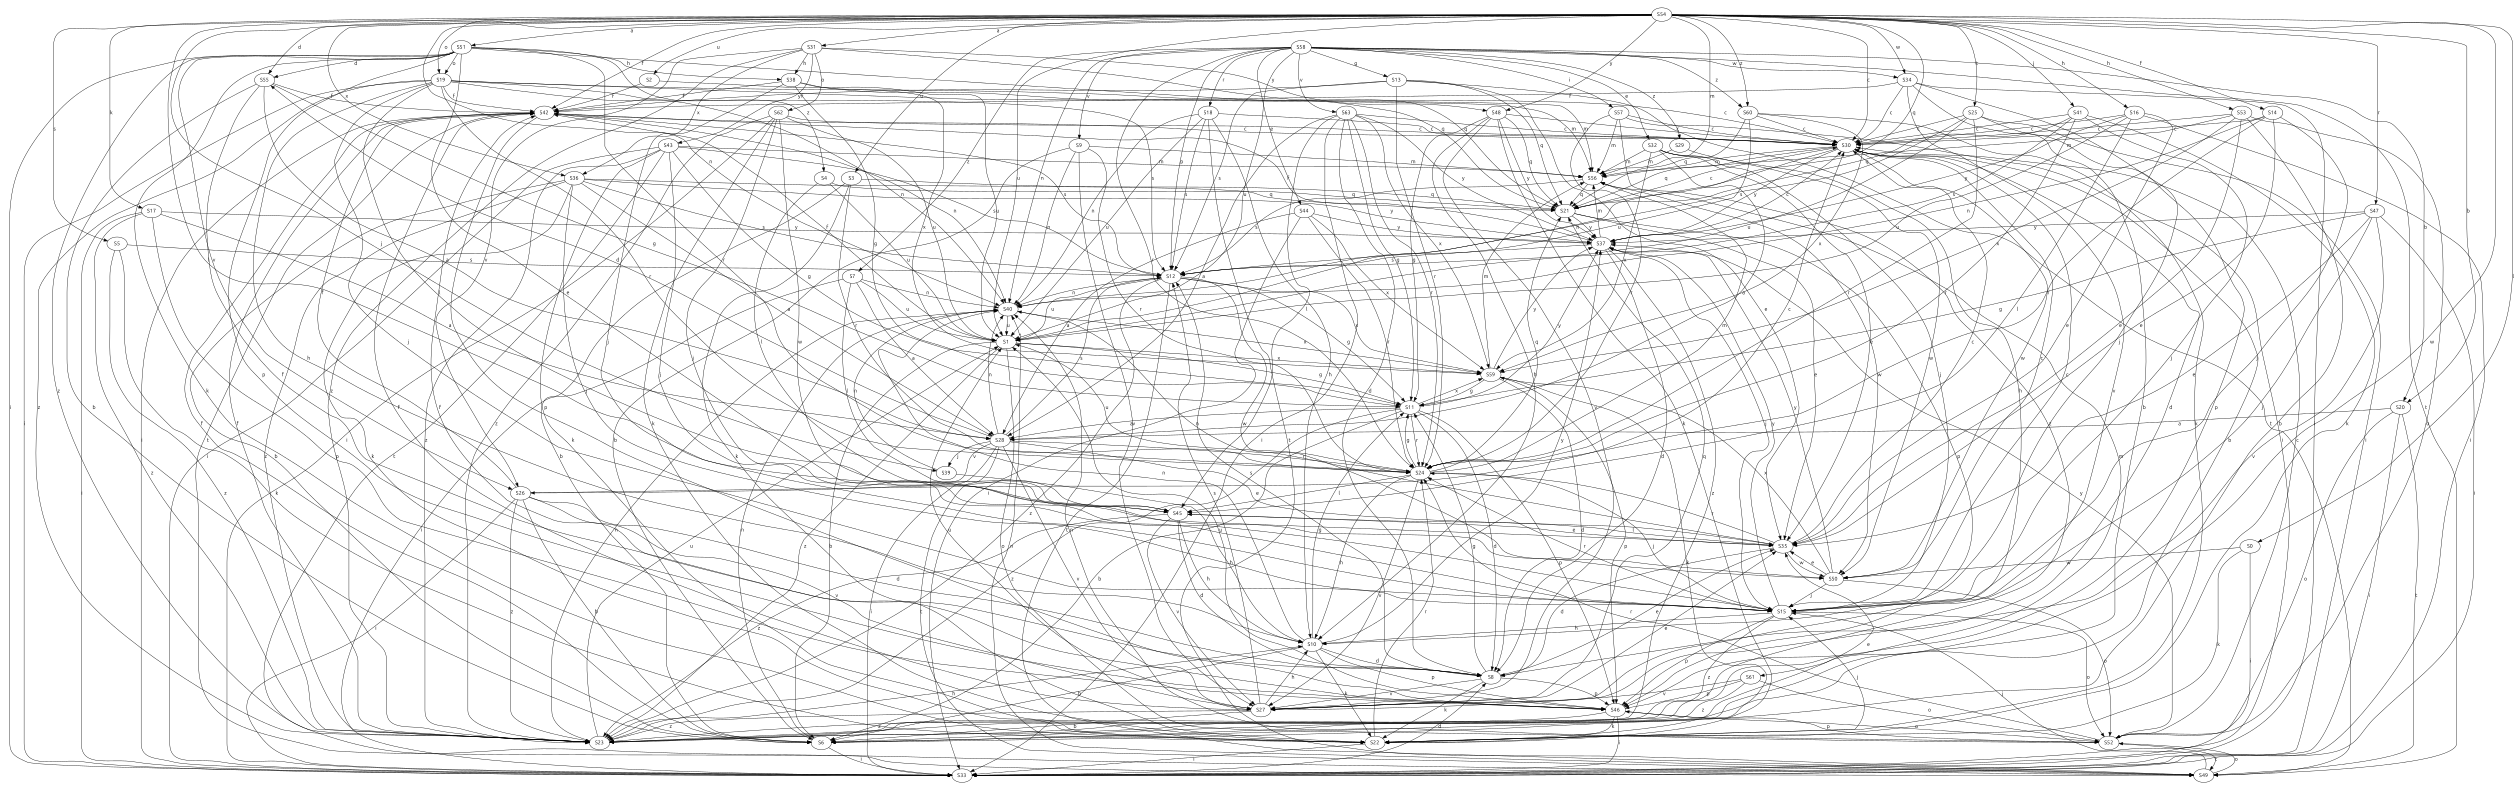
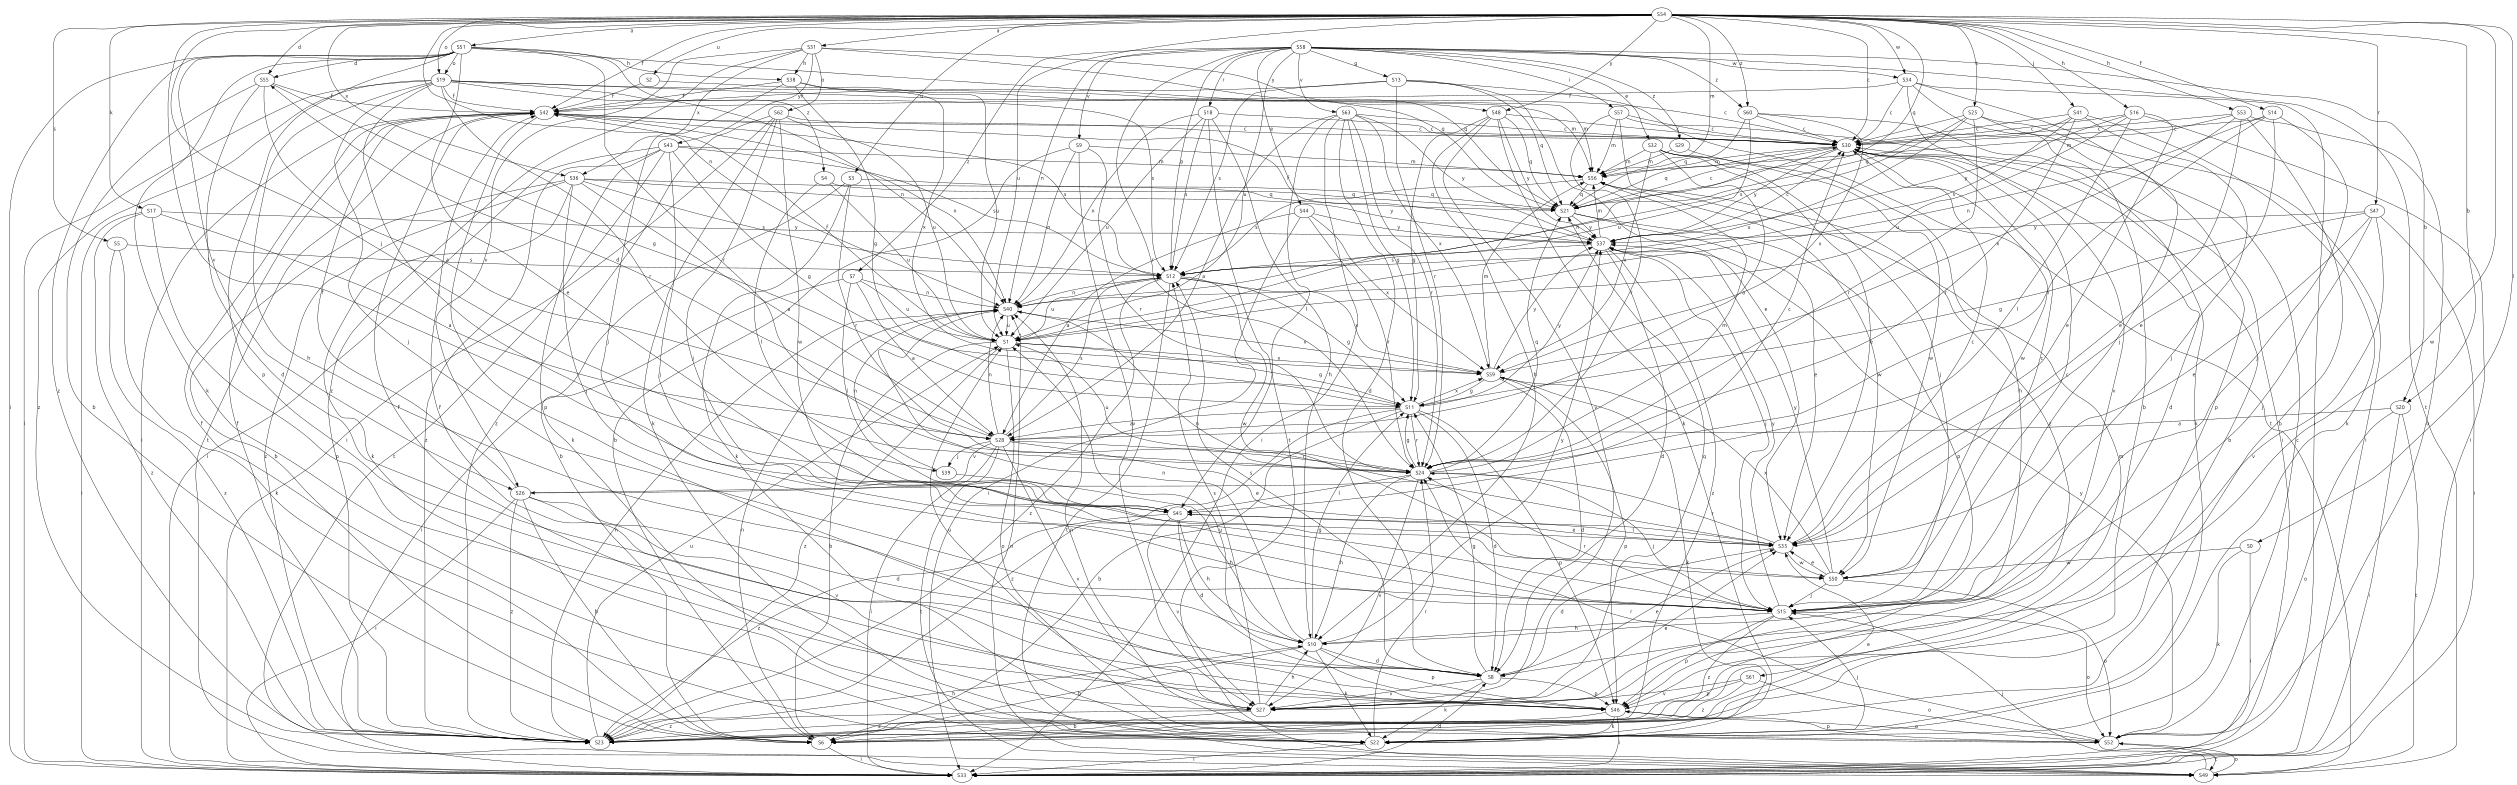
edge "S55" -> "S8": label "f" -> "d"
